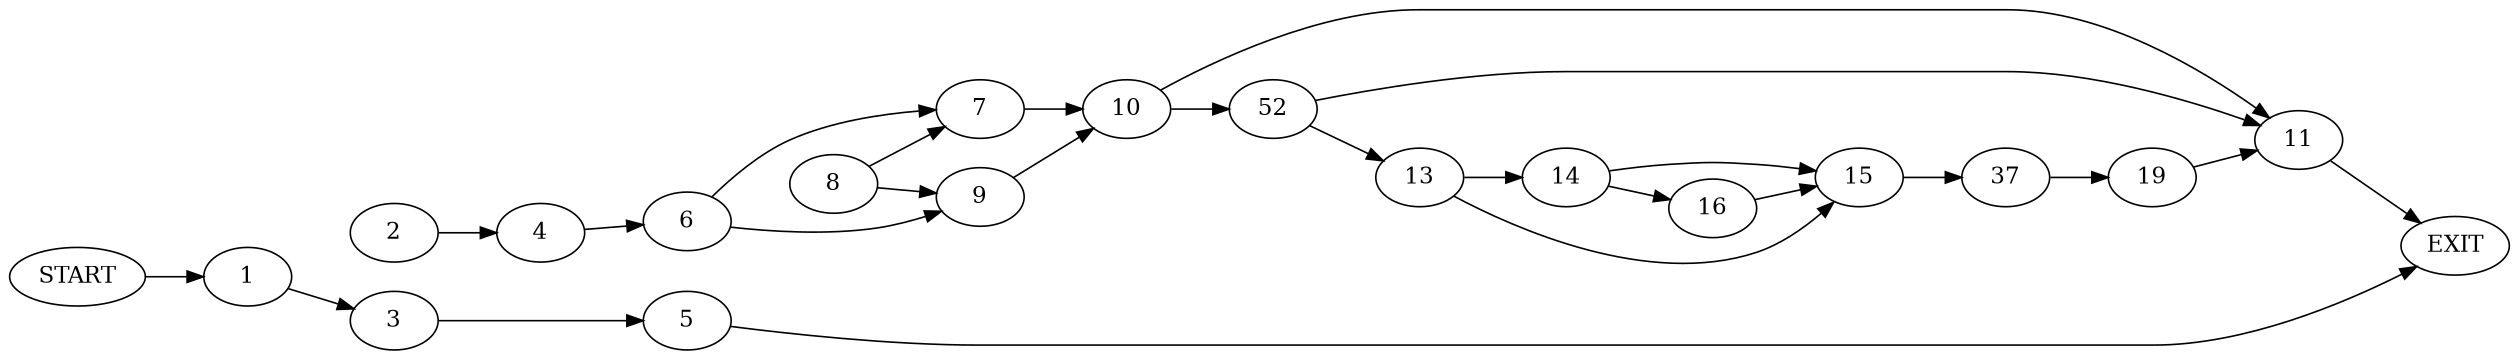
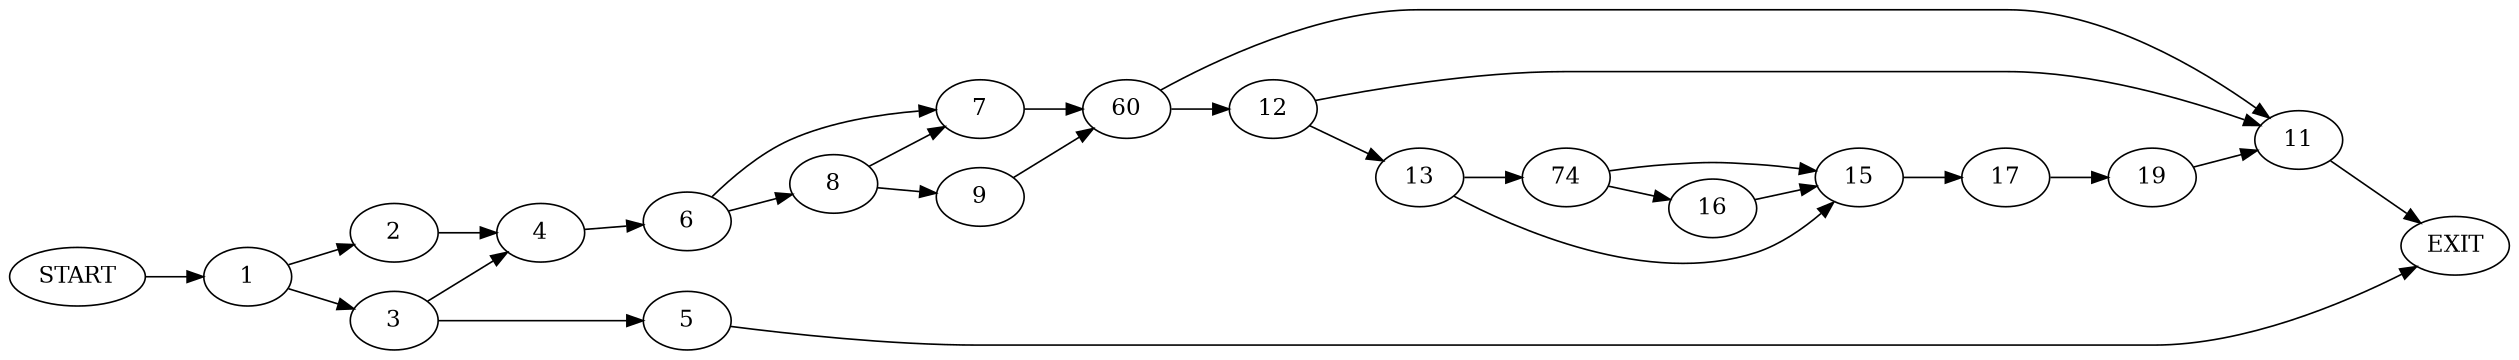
node "10": label "10" -> "60"
node "52": label "52" -> "12"
node "14": label "14" -> "74"
node "37": label "37" -> "17"
edge "6" -> "9": now "6" -> "8"
edge "1" -> "2": added
edge "3" -> "4": added
